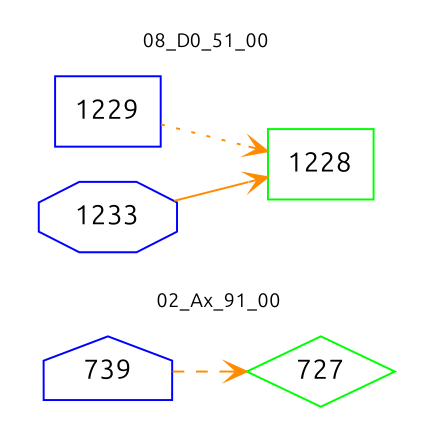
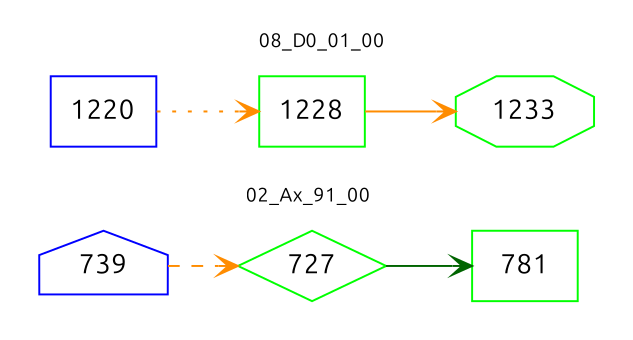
cluster "08_D0_51_00": label "08_D0_51_00" -> "08_D0_01_00"
node "1229": label "1229" -> "1220"
edge "1233" -> "1228": reversed
node "1233": color blue -> green
node "781": added
